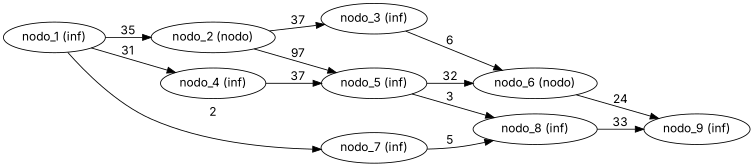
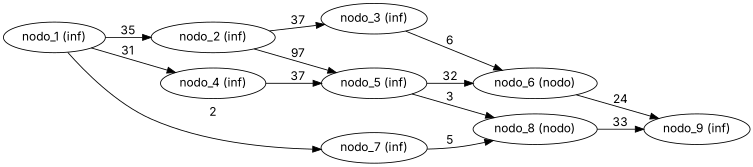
node "nodo_2 (nodo)": label "nodo_2 (nodo)" -> "nodo_2 (inf)"
node "nodo_8 (inf)": label "nodo_8 (inf)" -> "nodo_8 (nodo)"
